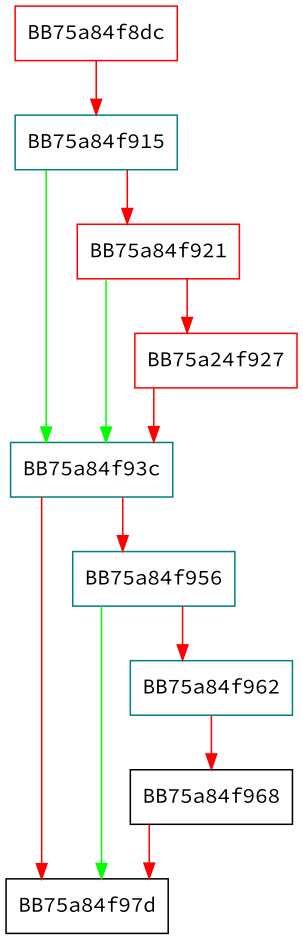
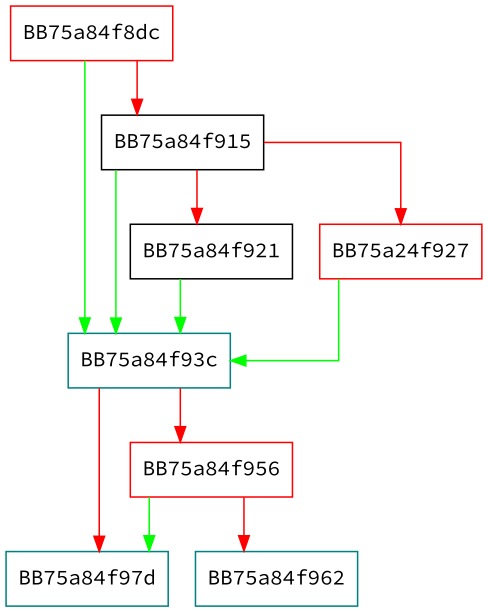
node "BB75a84f915": color teal -> black
edge "BB75a84f8dc" -> "BB75a84f93c": added
node "BB75a84f921": color red -> black
edge "BB75a84f921" -> "BB75a24f927": now "BB75a84f915" -> "BB75a24f927"
edge "BB75a24f927" -> "BB75a84f93c": color red -> green
node "BB75a84f956": color teal -> red
node "BB75a84f968": removed
node "BB75a84f97d": color black -> teal
